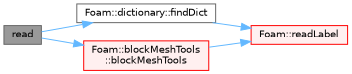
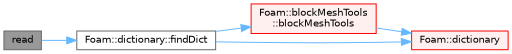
node "Foam::readLabel": label "Foam::readLabel" -> "Foam::dictionary"
edge "read" -> "Foam::blockMeshTools ::blockMeshTools": now "Foam::dictionary::findDict" -> "Foam::blockMeshTools ::blockMeshTools"
